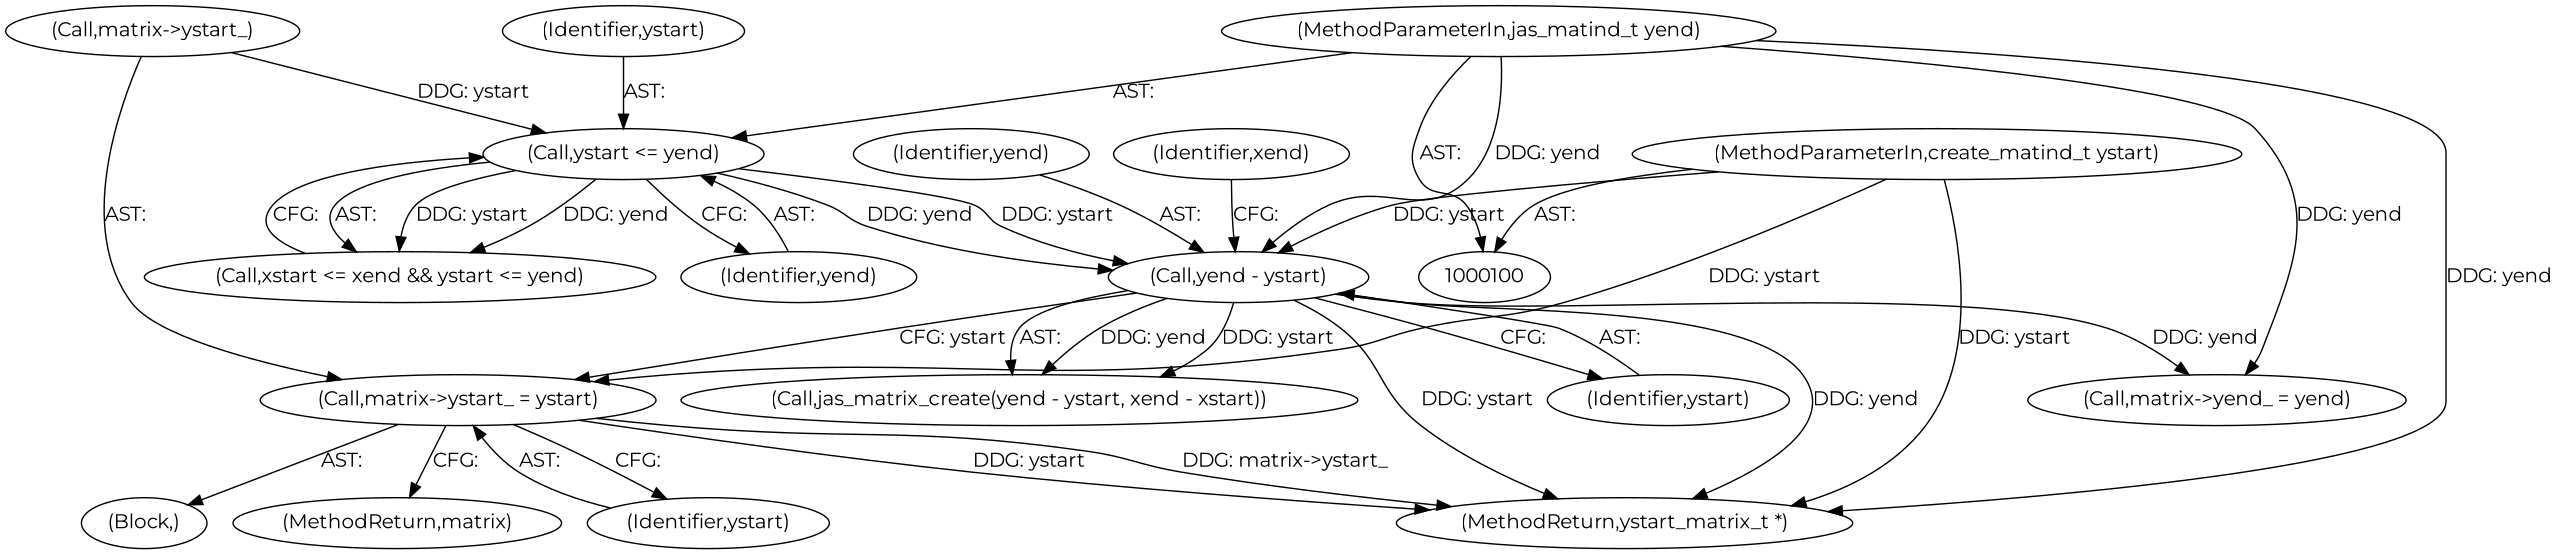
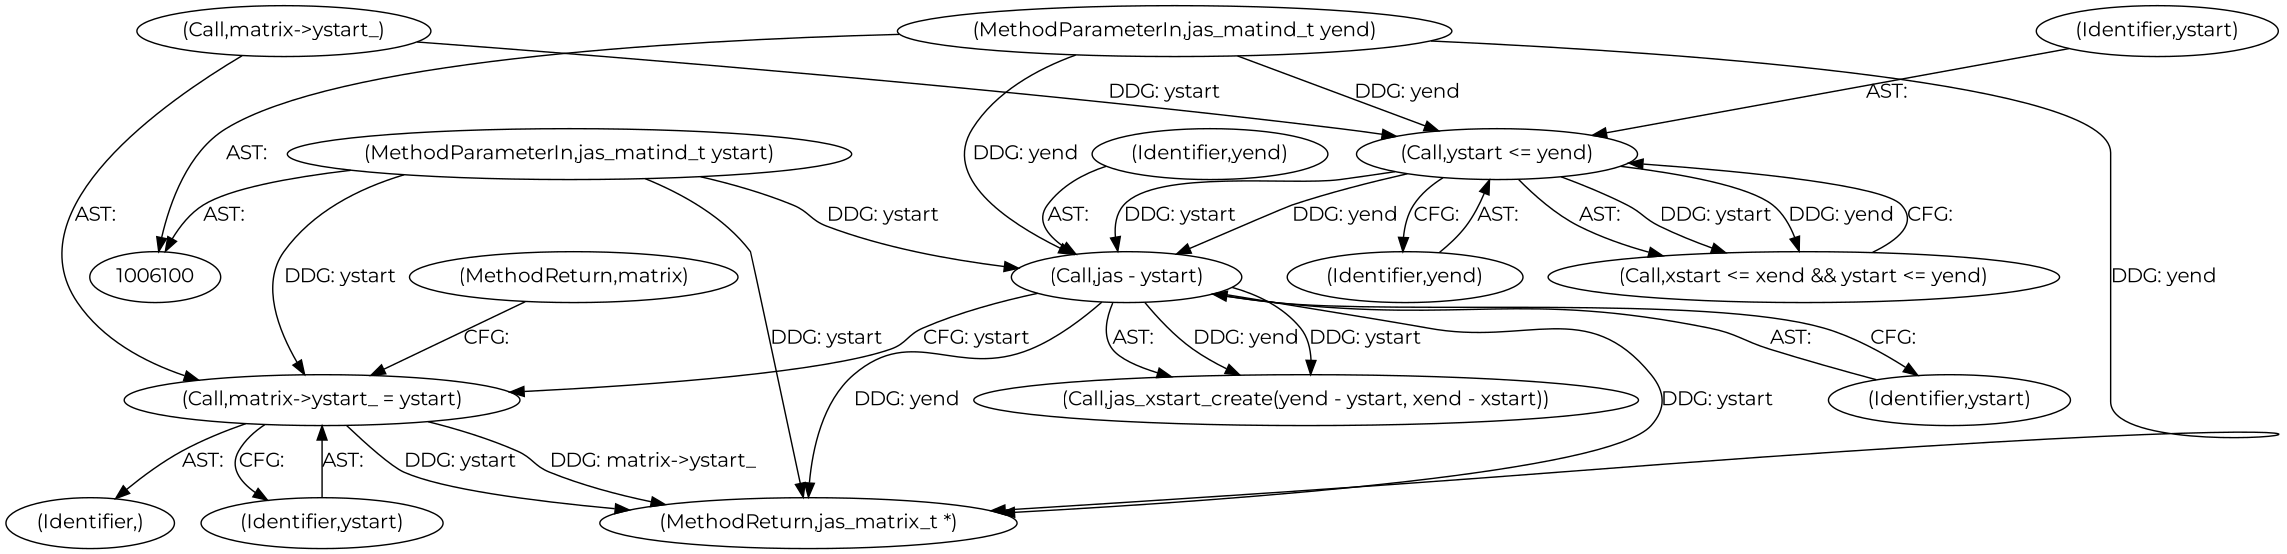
edge "(MethodParameterIn,jas_matind_t yend)" -> "(Call,ystart <= yend)": label "AST: " -> "DDG: yend"
node "(Identifier,xend)": removed
node "(MethodParameterIn,create_matind_t ystart)": label "(MethodParameterIn,create_matind_t ystart)" -> "(MethodParameterIn,jas_matind_t ystart)"
node "(Call,yend - ystart)": label "(Call,yend - ystart)" -> "(Call,jas - ystart)"
node "1000100": label "1000100" -> "1006100"
node "(Call,jas_matrix_create(yend - ystart, xend - xstart))": label "(Call,jas_matrix_create(yend - ystart, xend - xstart))" -> "(Call,jas_xstart_create(yend - ystart, xend - xstart))"
node "(Call,matrix->yend_ = yend)": removed
edge "(Call,matrix->ystart_ = ystart)" -> "(MethodReturn,matrix)": reversed
node "(Block,)": label "(Block,)" -> "(Identifier,)"
node "(MethodReturn,ystart_matrix_t *)": label "(MethodReturn,ystart_matrix_t *)" -> "(MethodReturn,jas_matrix_t *)"
